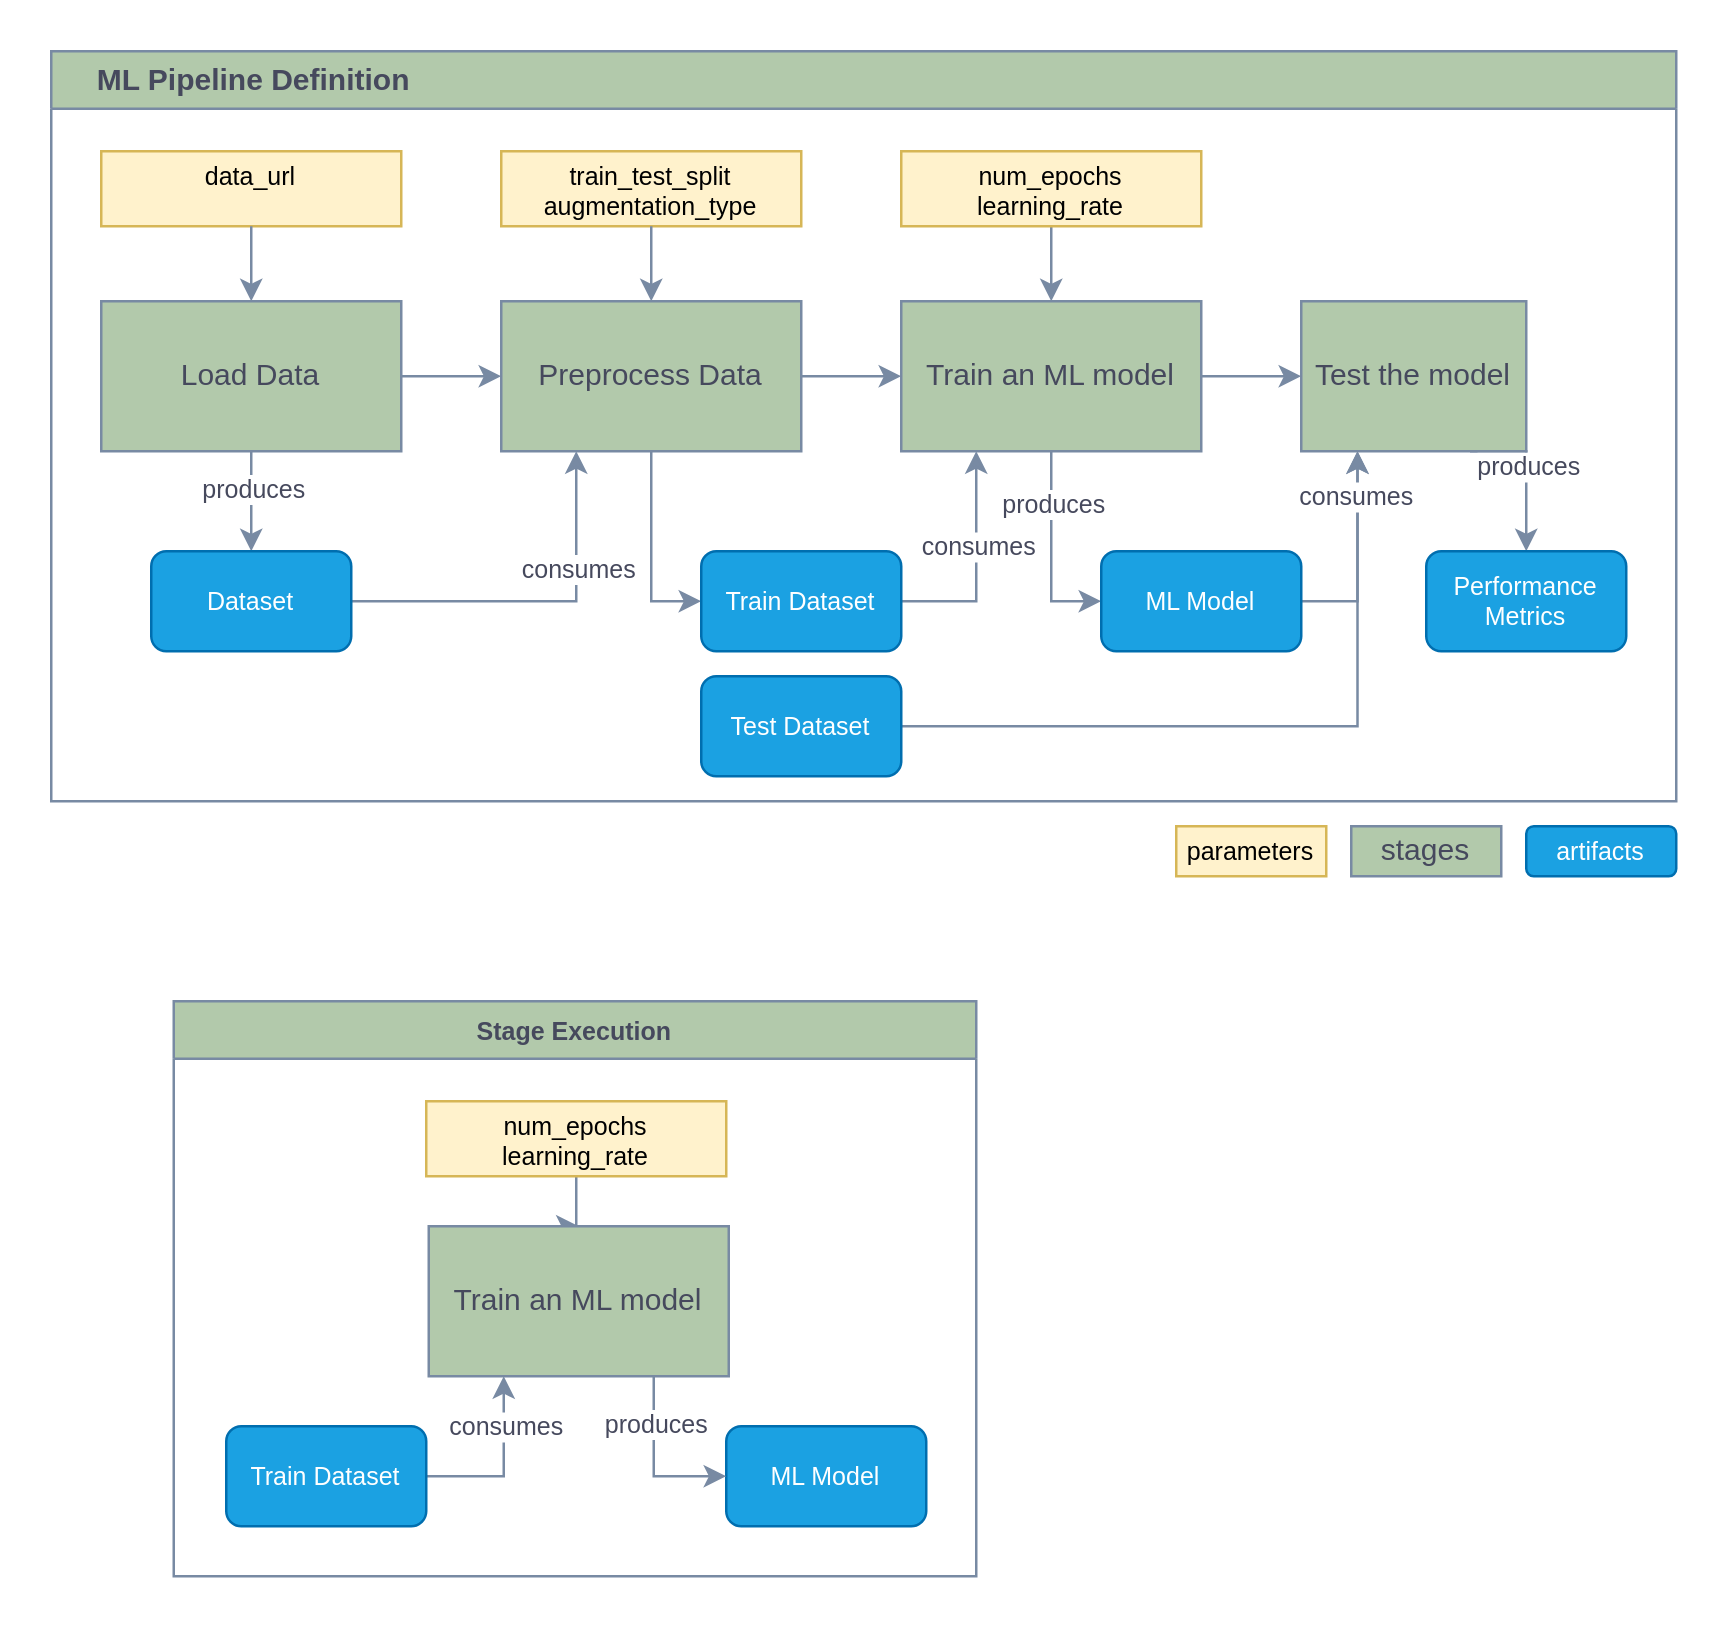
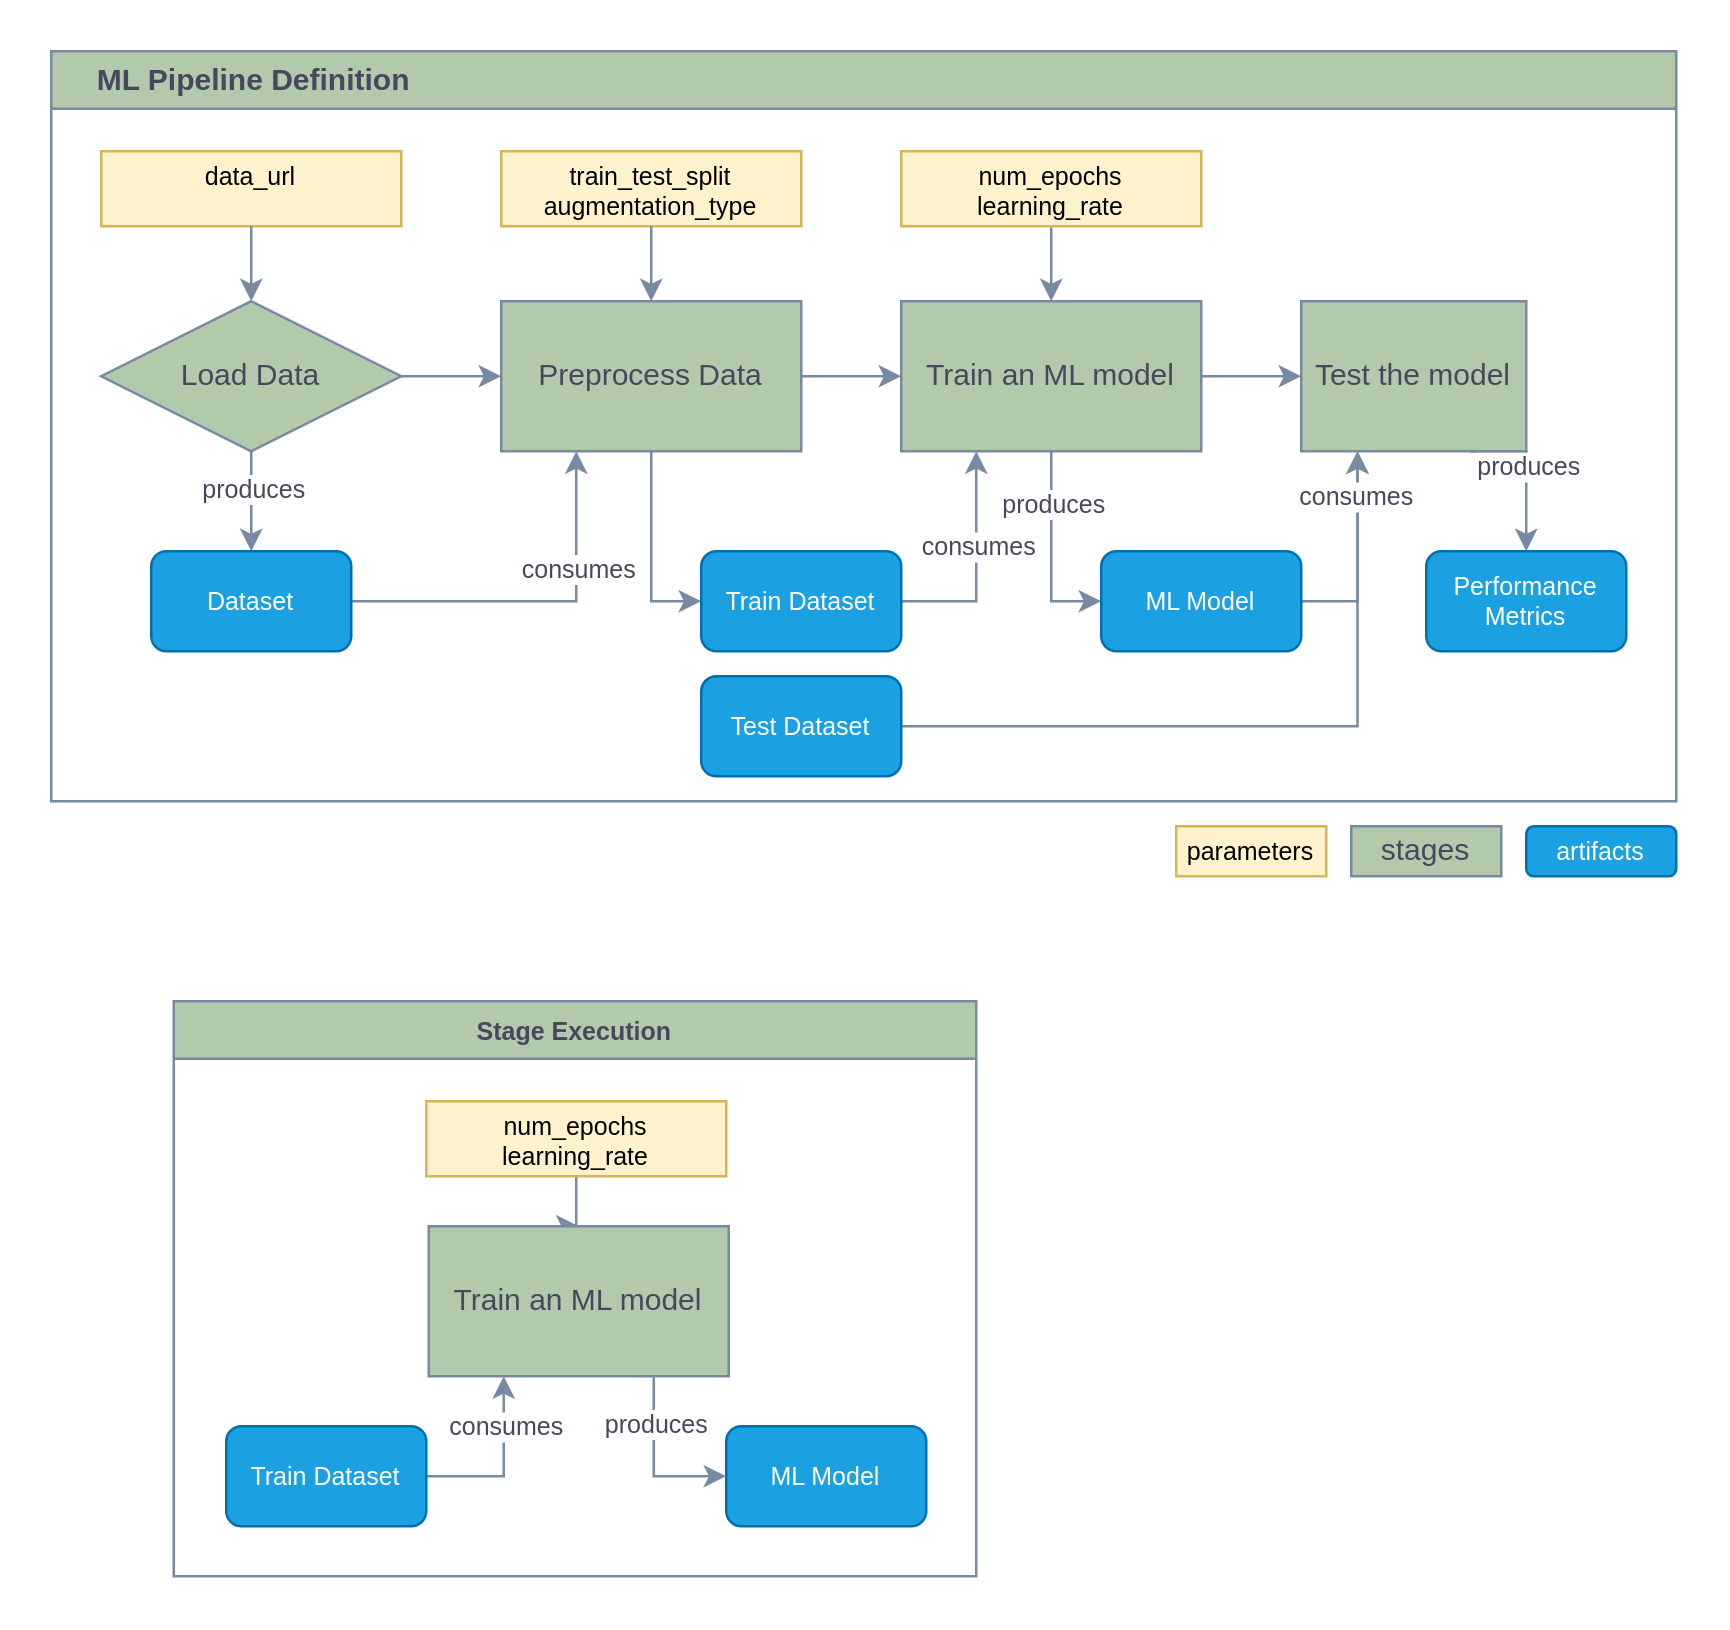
node "Load Data": shape rectangle -> diamond
